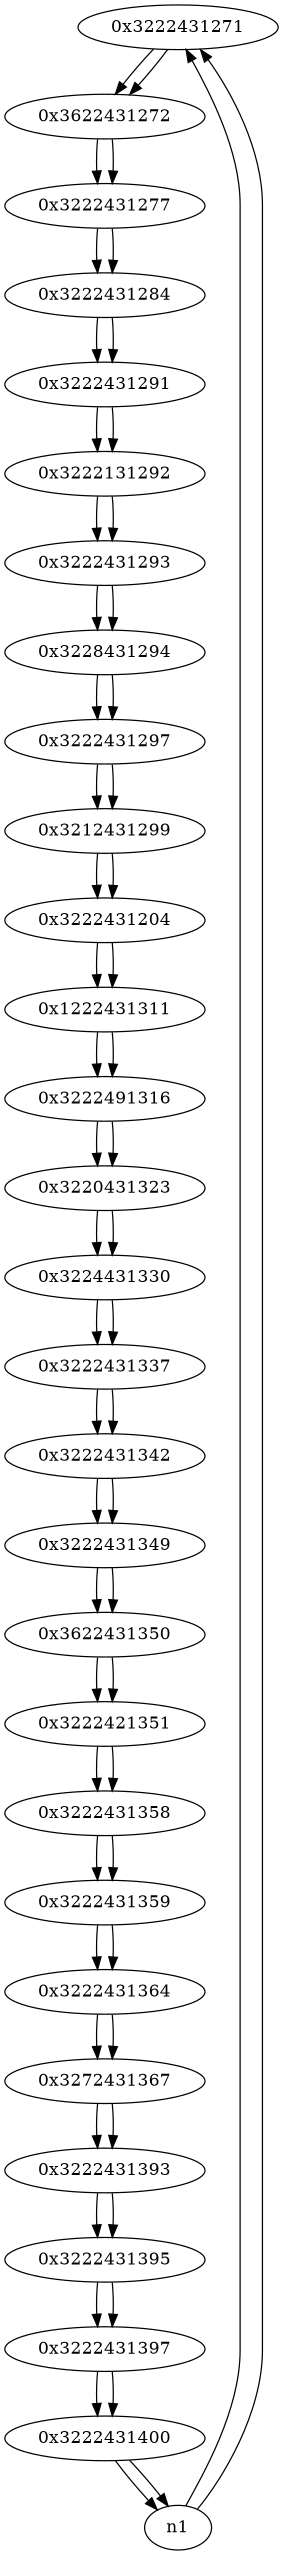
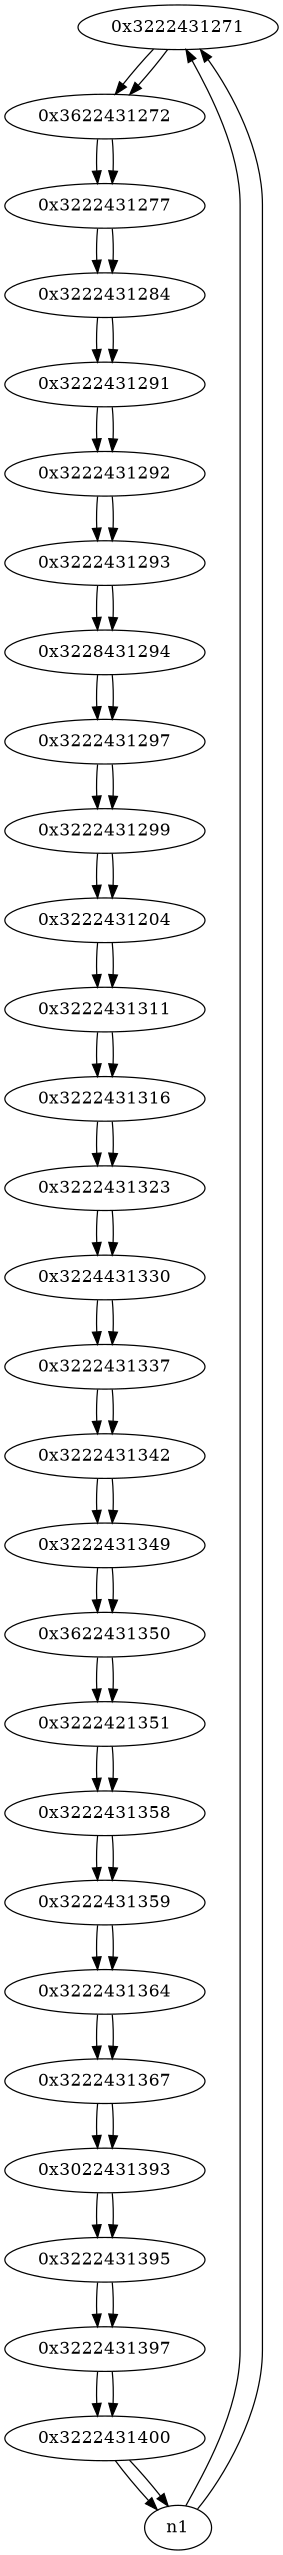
node "0x3222131292": label "0x3222131292" -> "0x3222431292"
node "0x3212431299": label "0x3212431299" -> "0x3222431299"
node "0x1222431311": label "0x1222431311" -> "0x3222431311"
node "0x3222491316": label "0x3222491316" -> "0x3222431316"
node "0x3220431323": label "0x3220431323" -> "0x3222431323"
node "0x3272431367": label "0x3272431367" -> "0x3222431367"
node "0x3222431393": label "0x3222431393" -> "0x3022431393"
